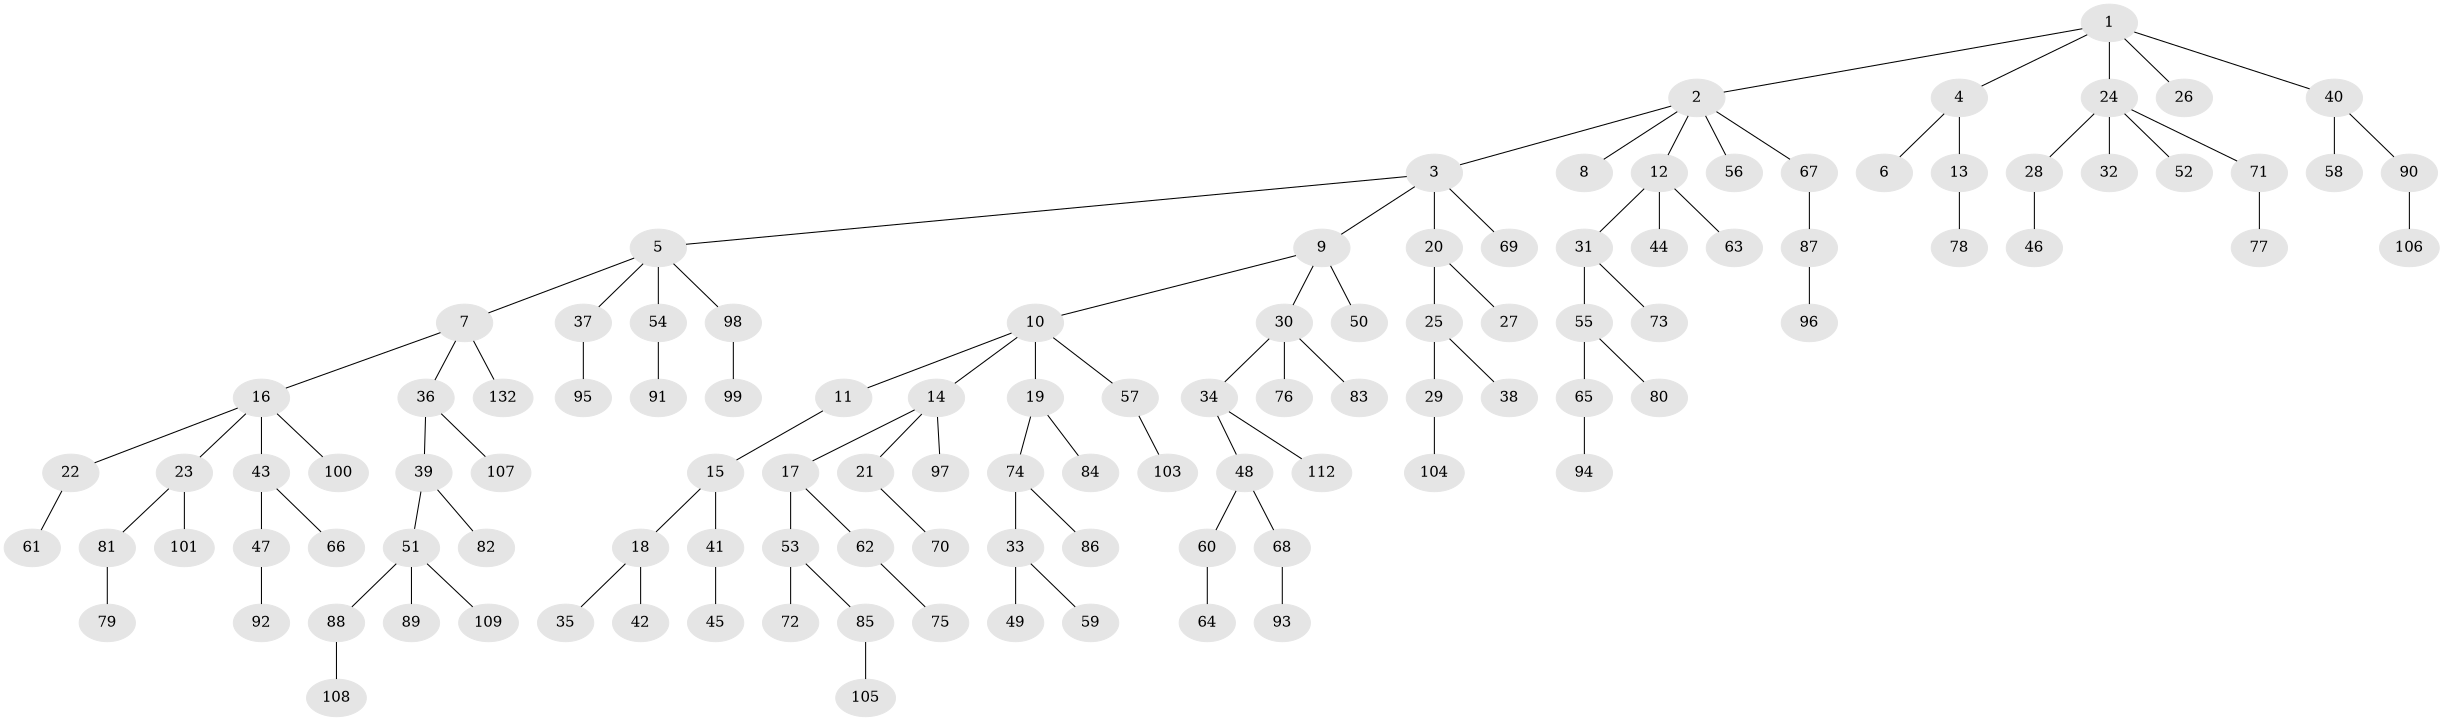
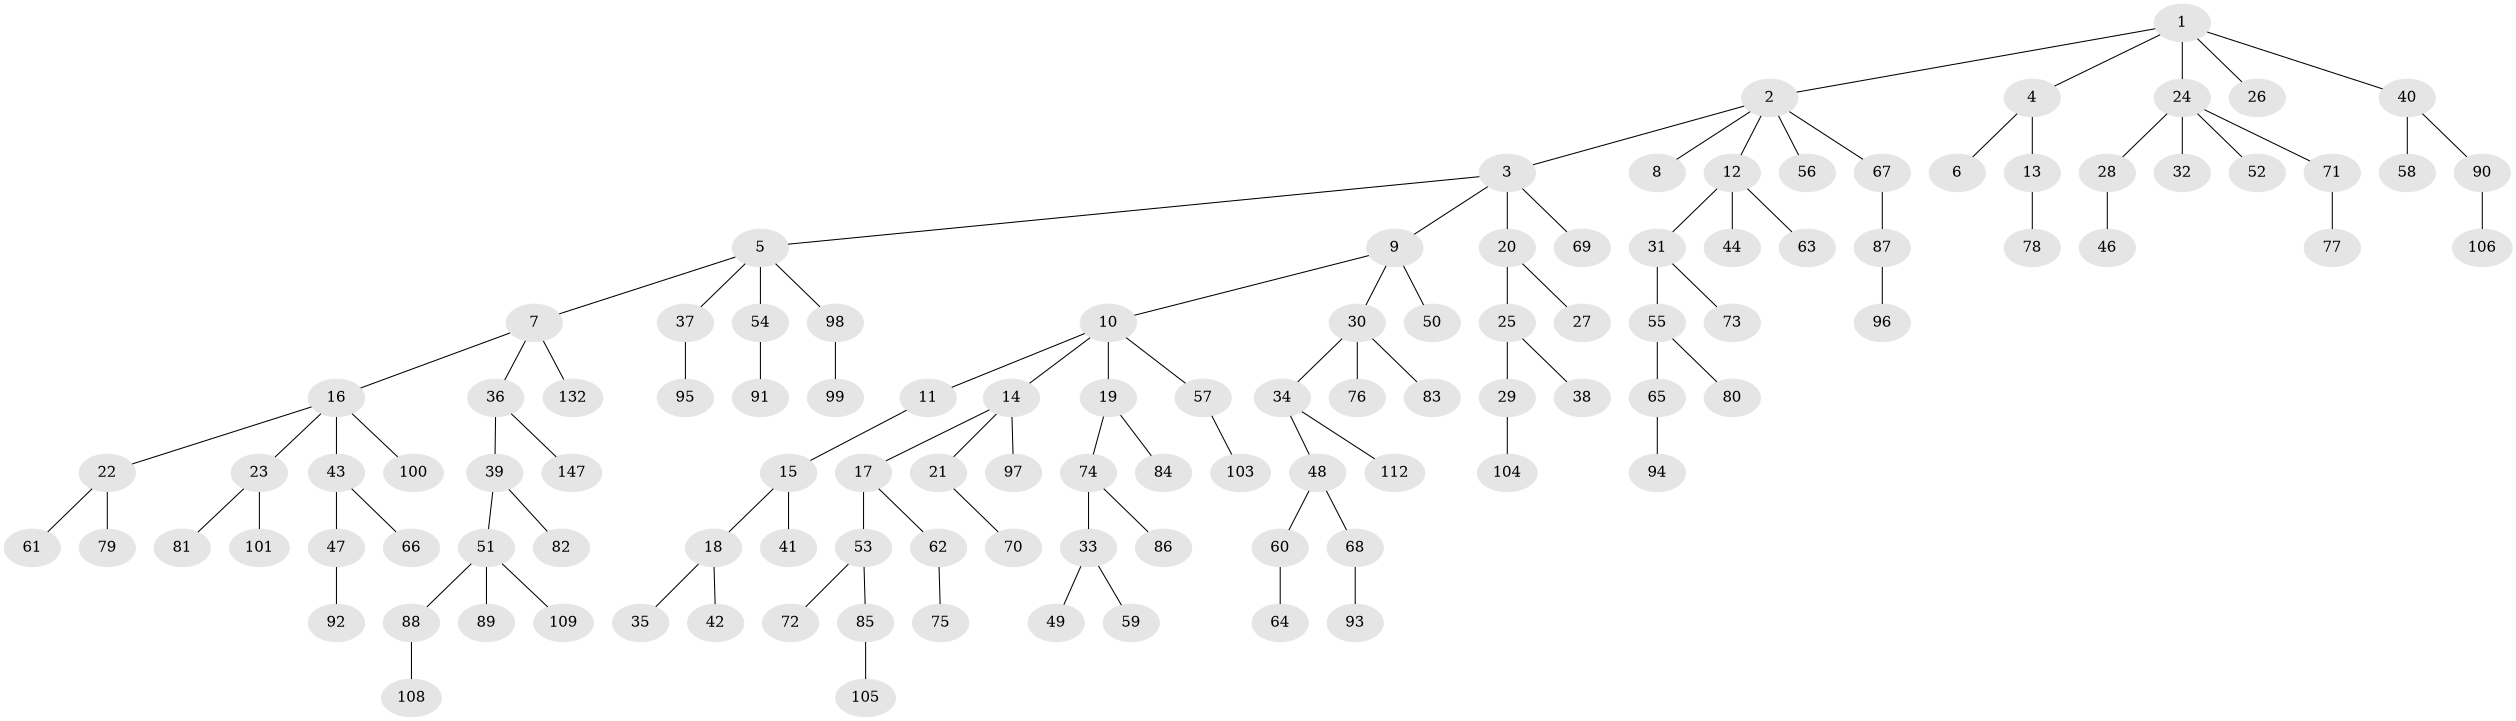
node "107": label "107" -> "147"
edge "81" -- "79": now "22" -- "79"
node "45": removed
